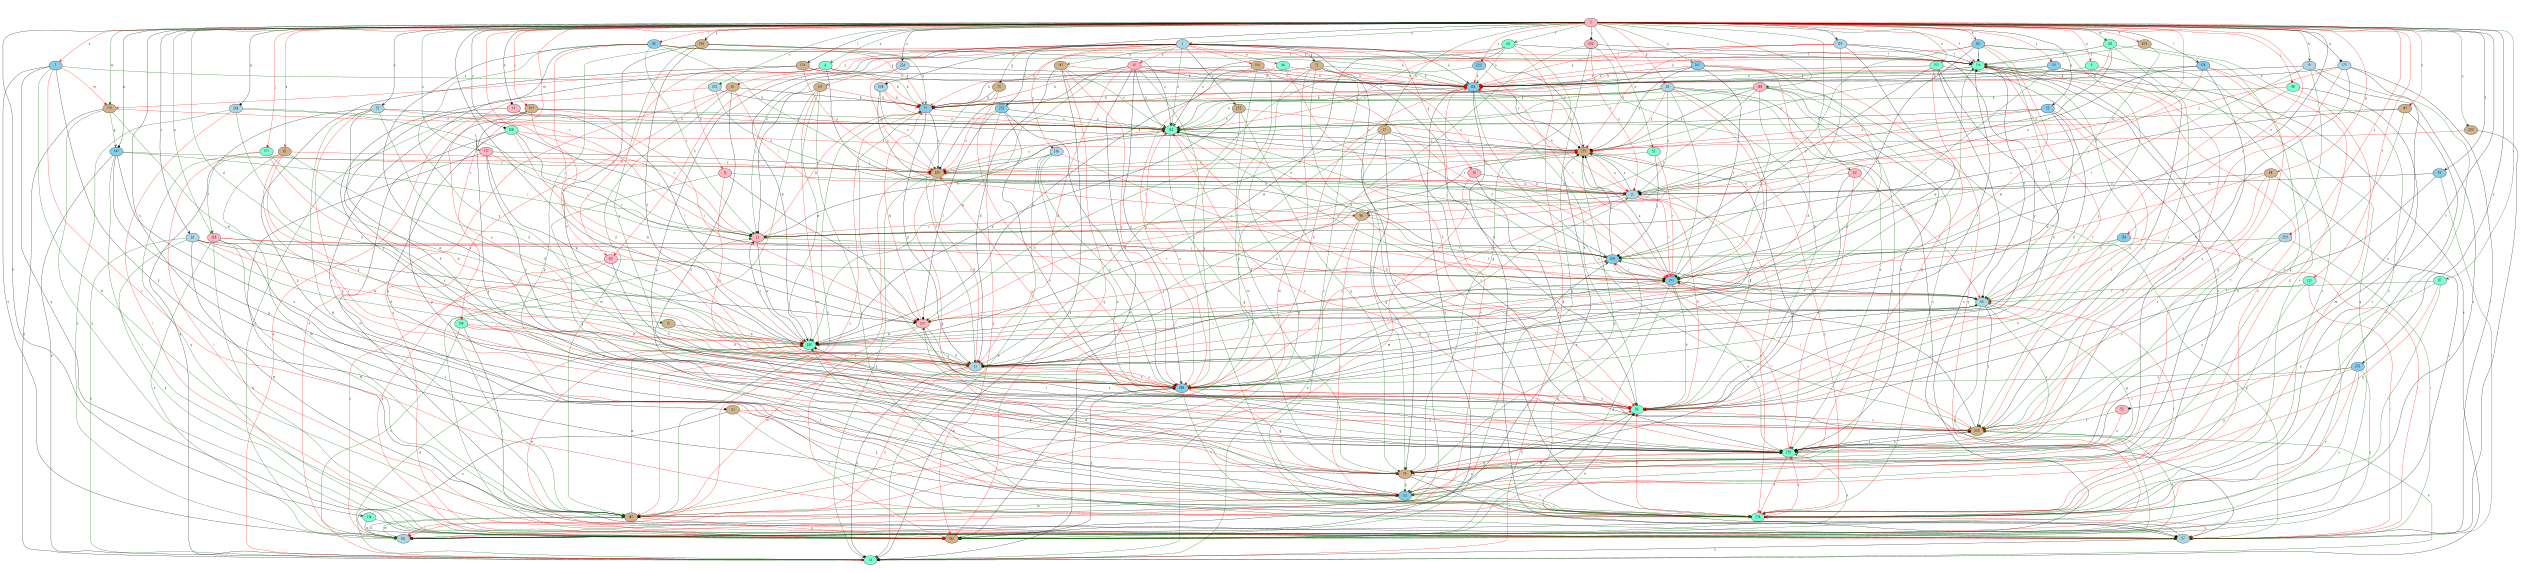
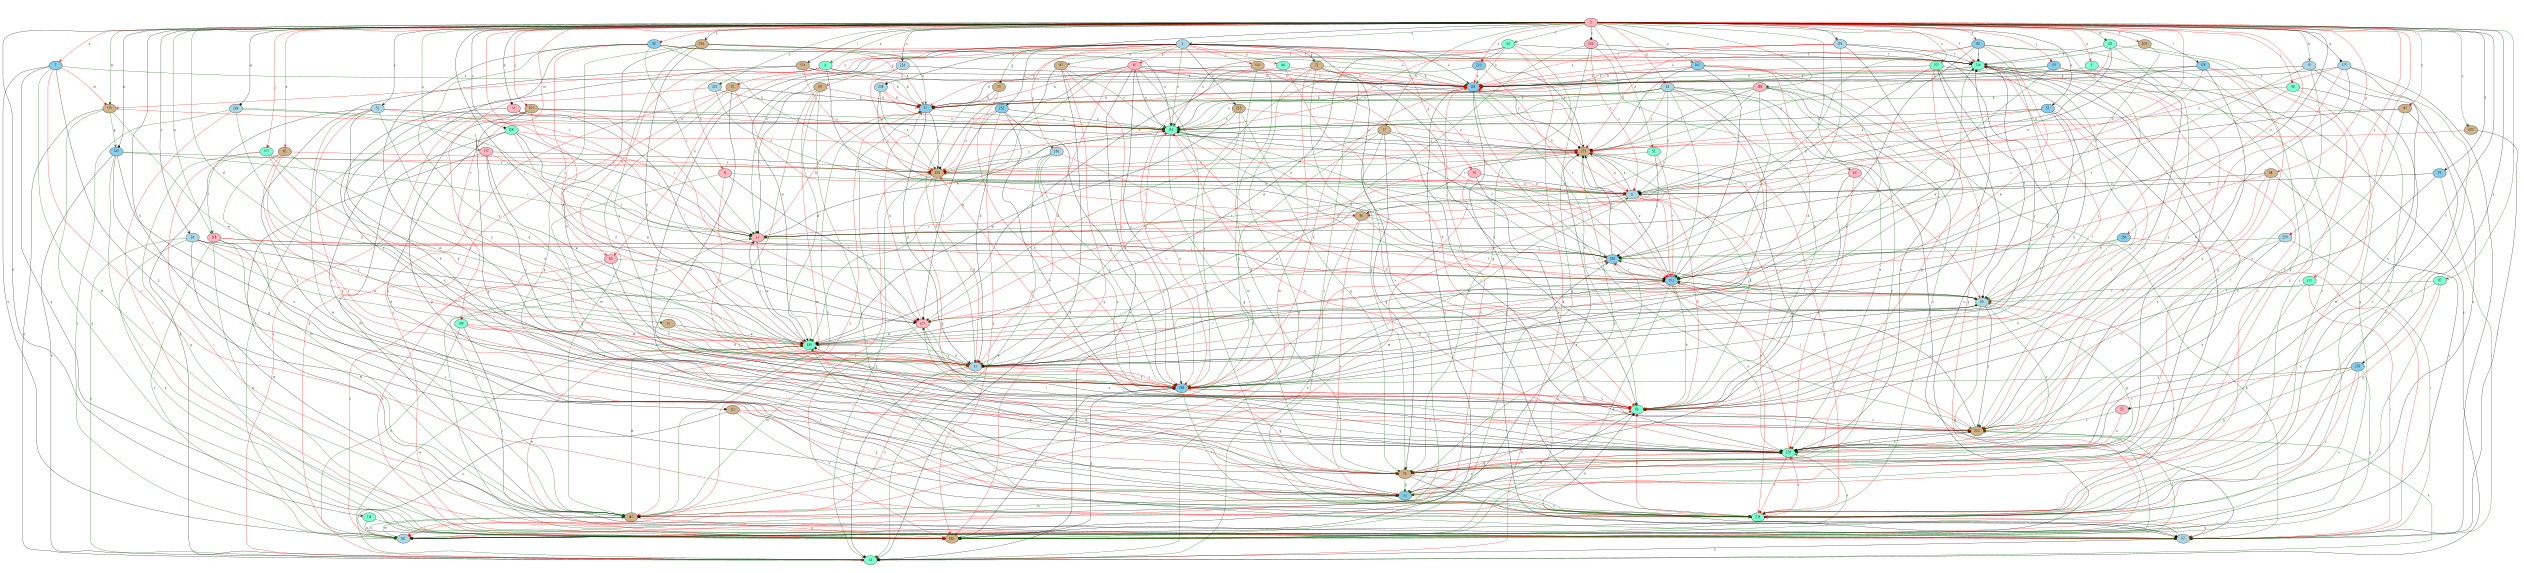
edge "129" -> "140": color red -> darkgreen
